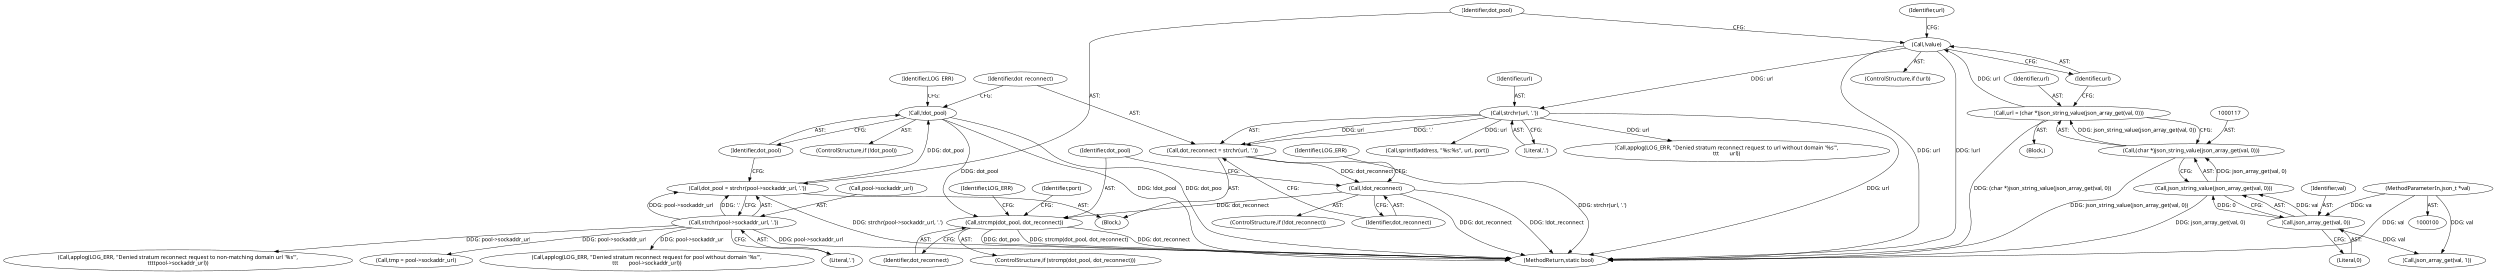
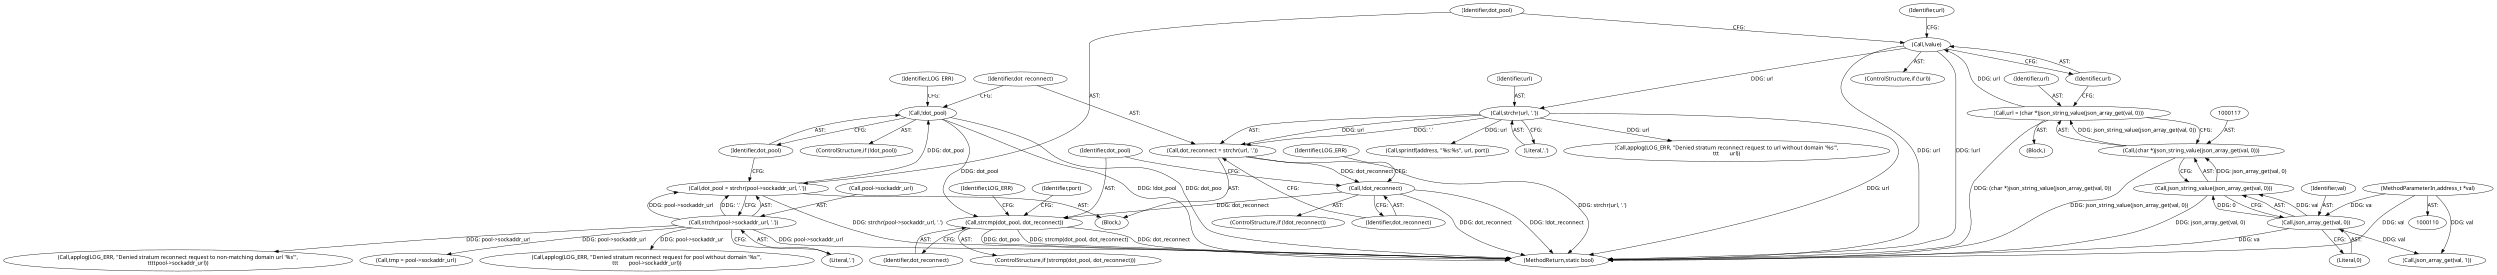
node "(MethodParameterIn,json_t *val)": label "(MethodParameterIn,json_t *val)" -> "(MethodParameterIn,address_t *val)"
node "1000100": label "1000100" -> "1000110"
edge "(Call,json_array_get(val, 0))" -> "(MethodReturn,static bool)": added, label "DDG: val"
